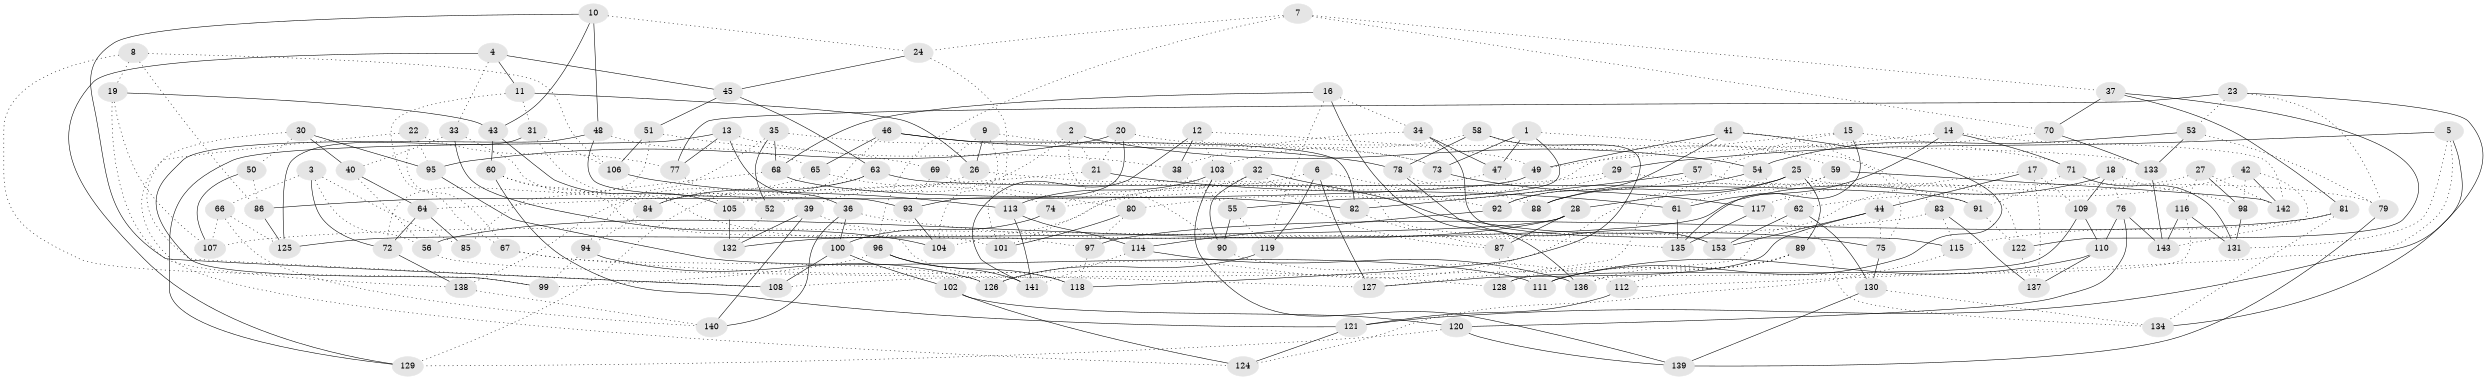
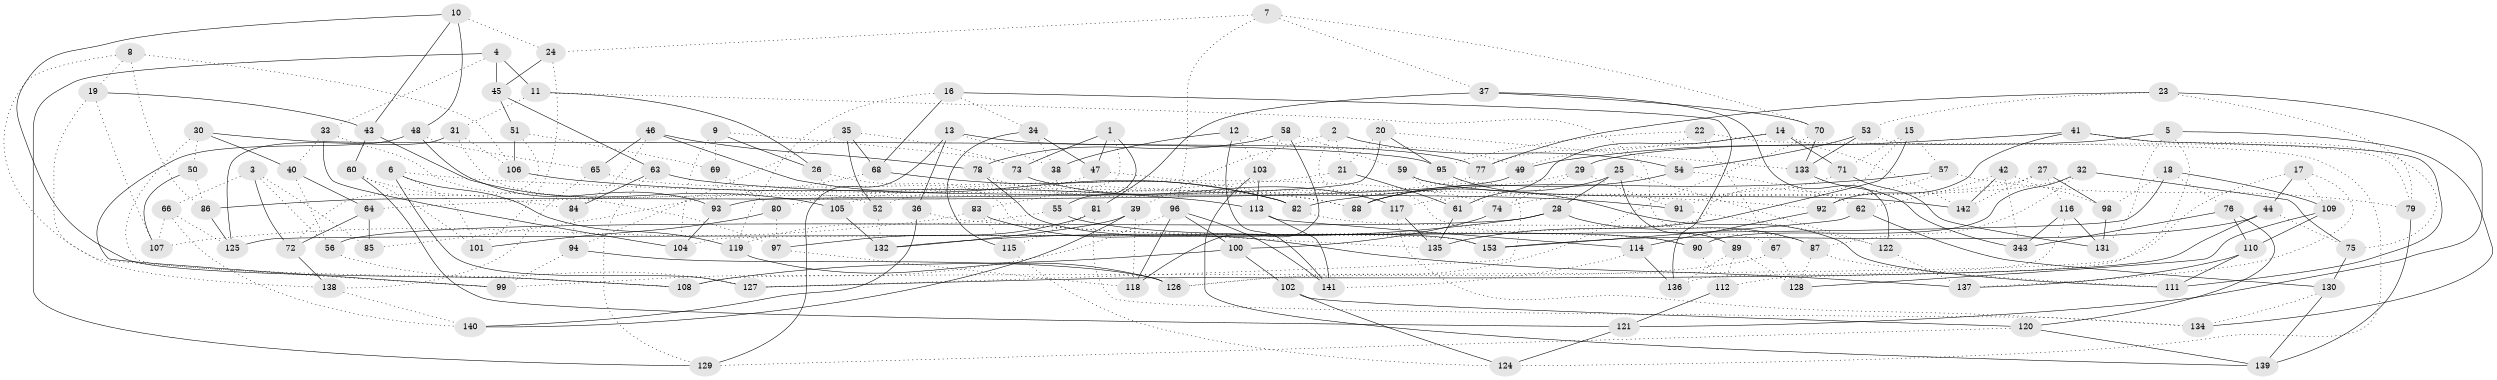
edge "36" -- "100": now "96" -- "100"
node "143": label "143" -> "343"
